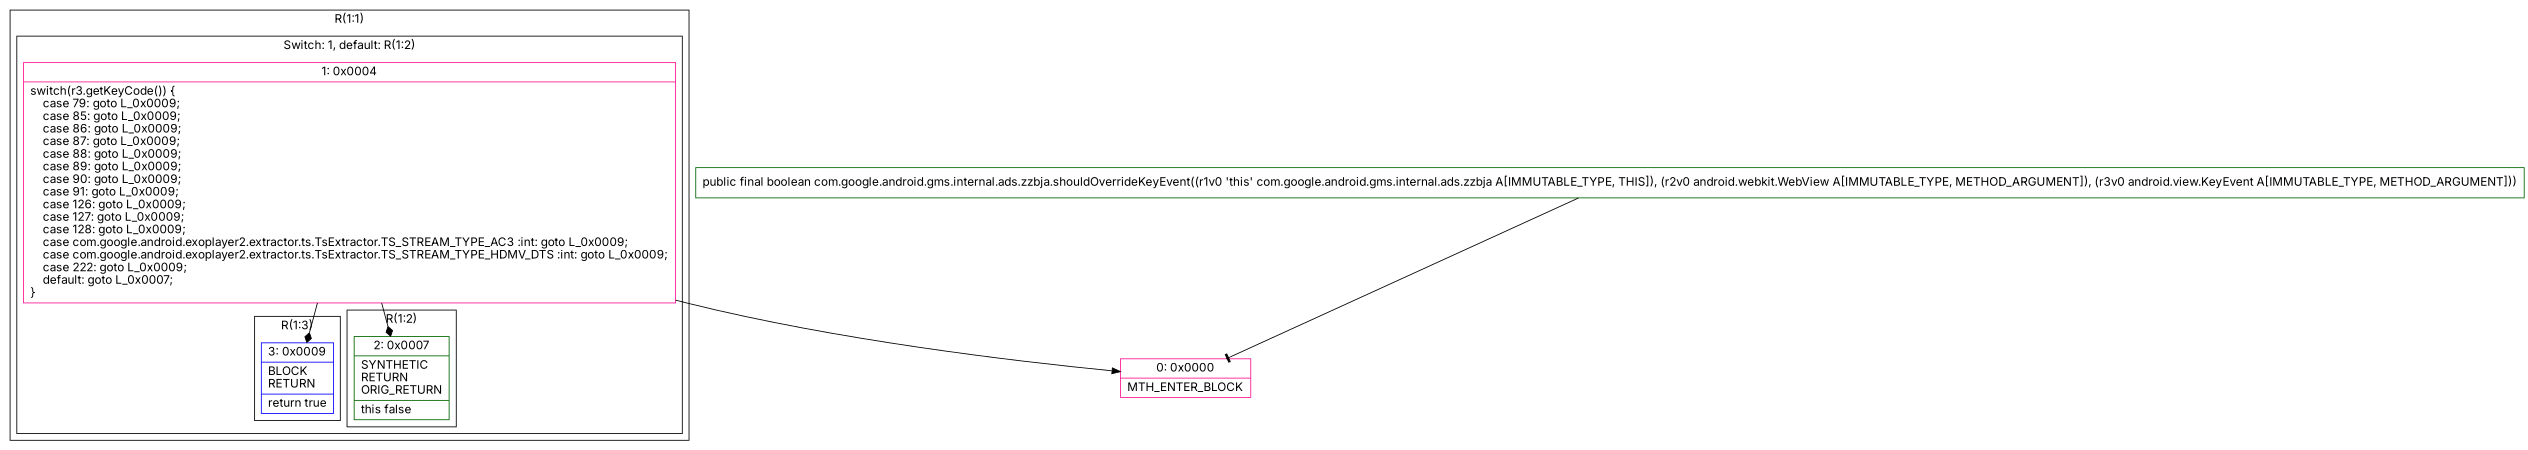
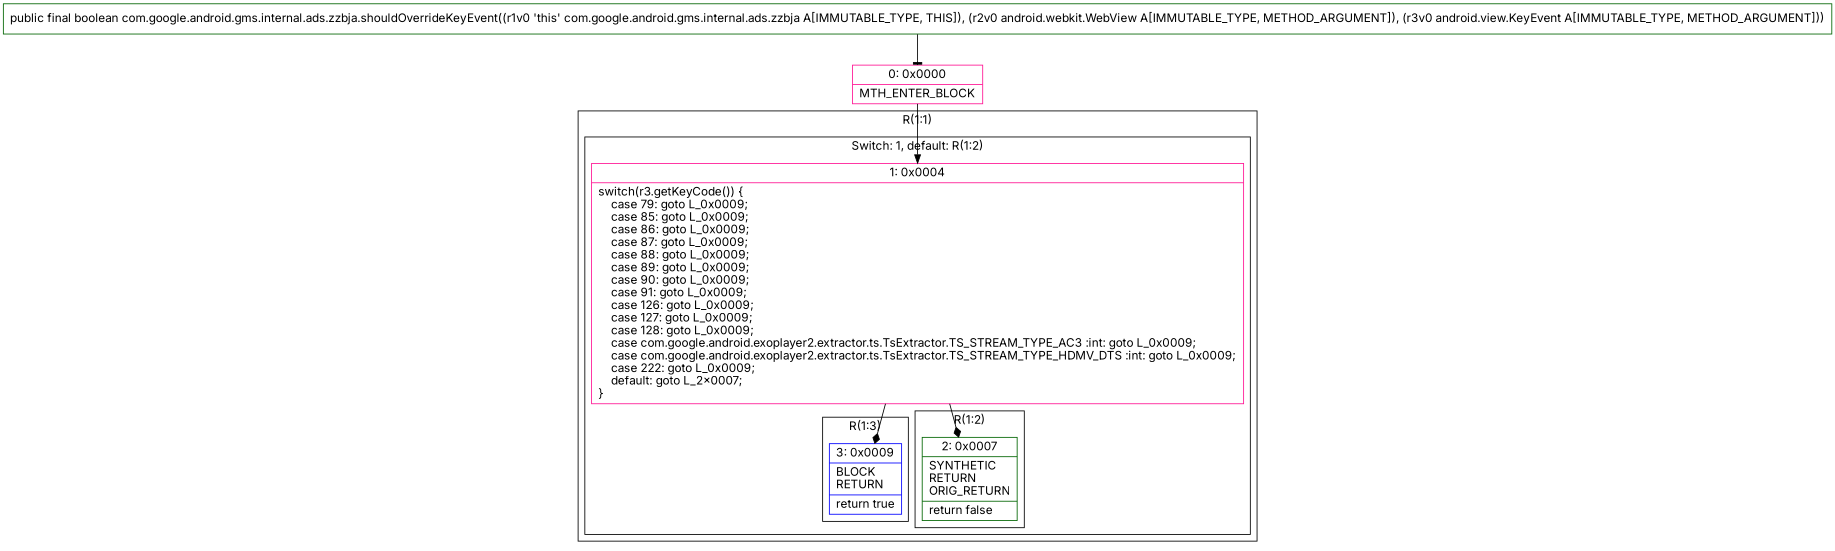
node "1: 0x0004": text "default: goto L_0x0007;" -> "default: goto L_2x0007;"
edge "1: 0x0004" -> "0: 0x0000": reversed
node "2: 0x0007": text "this false" -> "return false"
